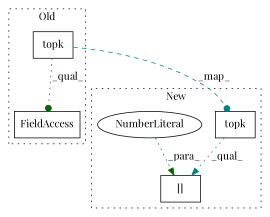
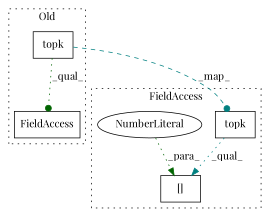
cluster "New": label "New" -> "FieldAccess"
